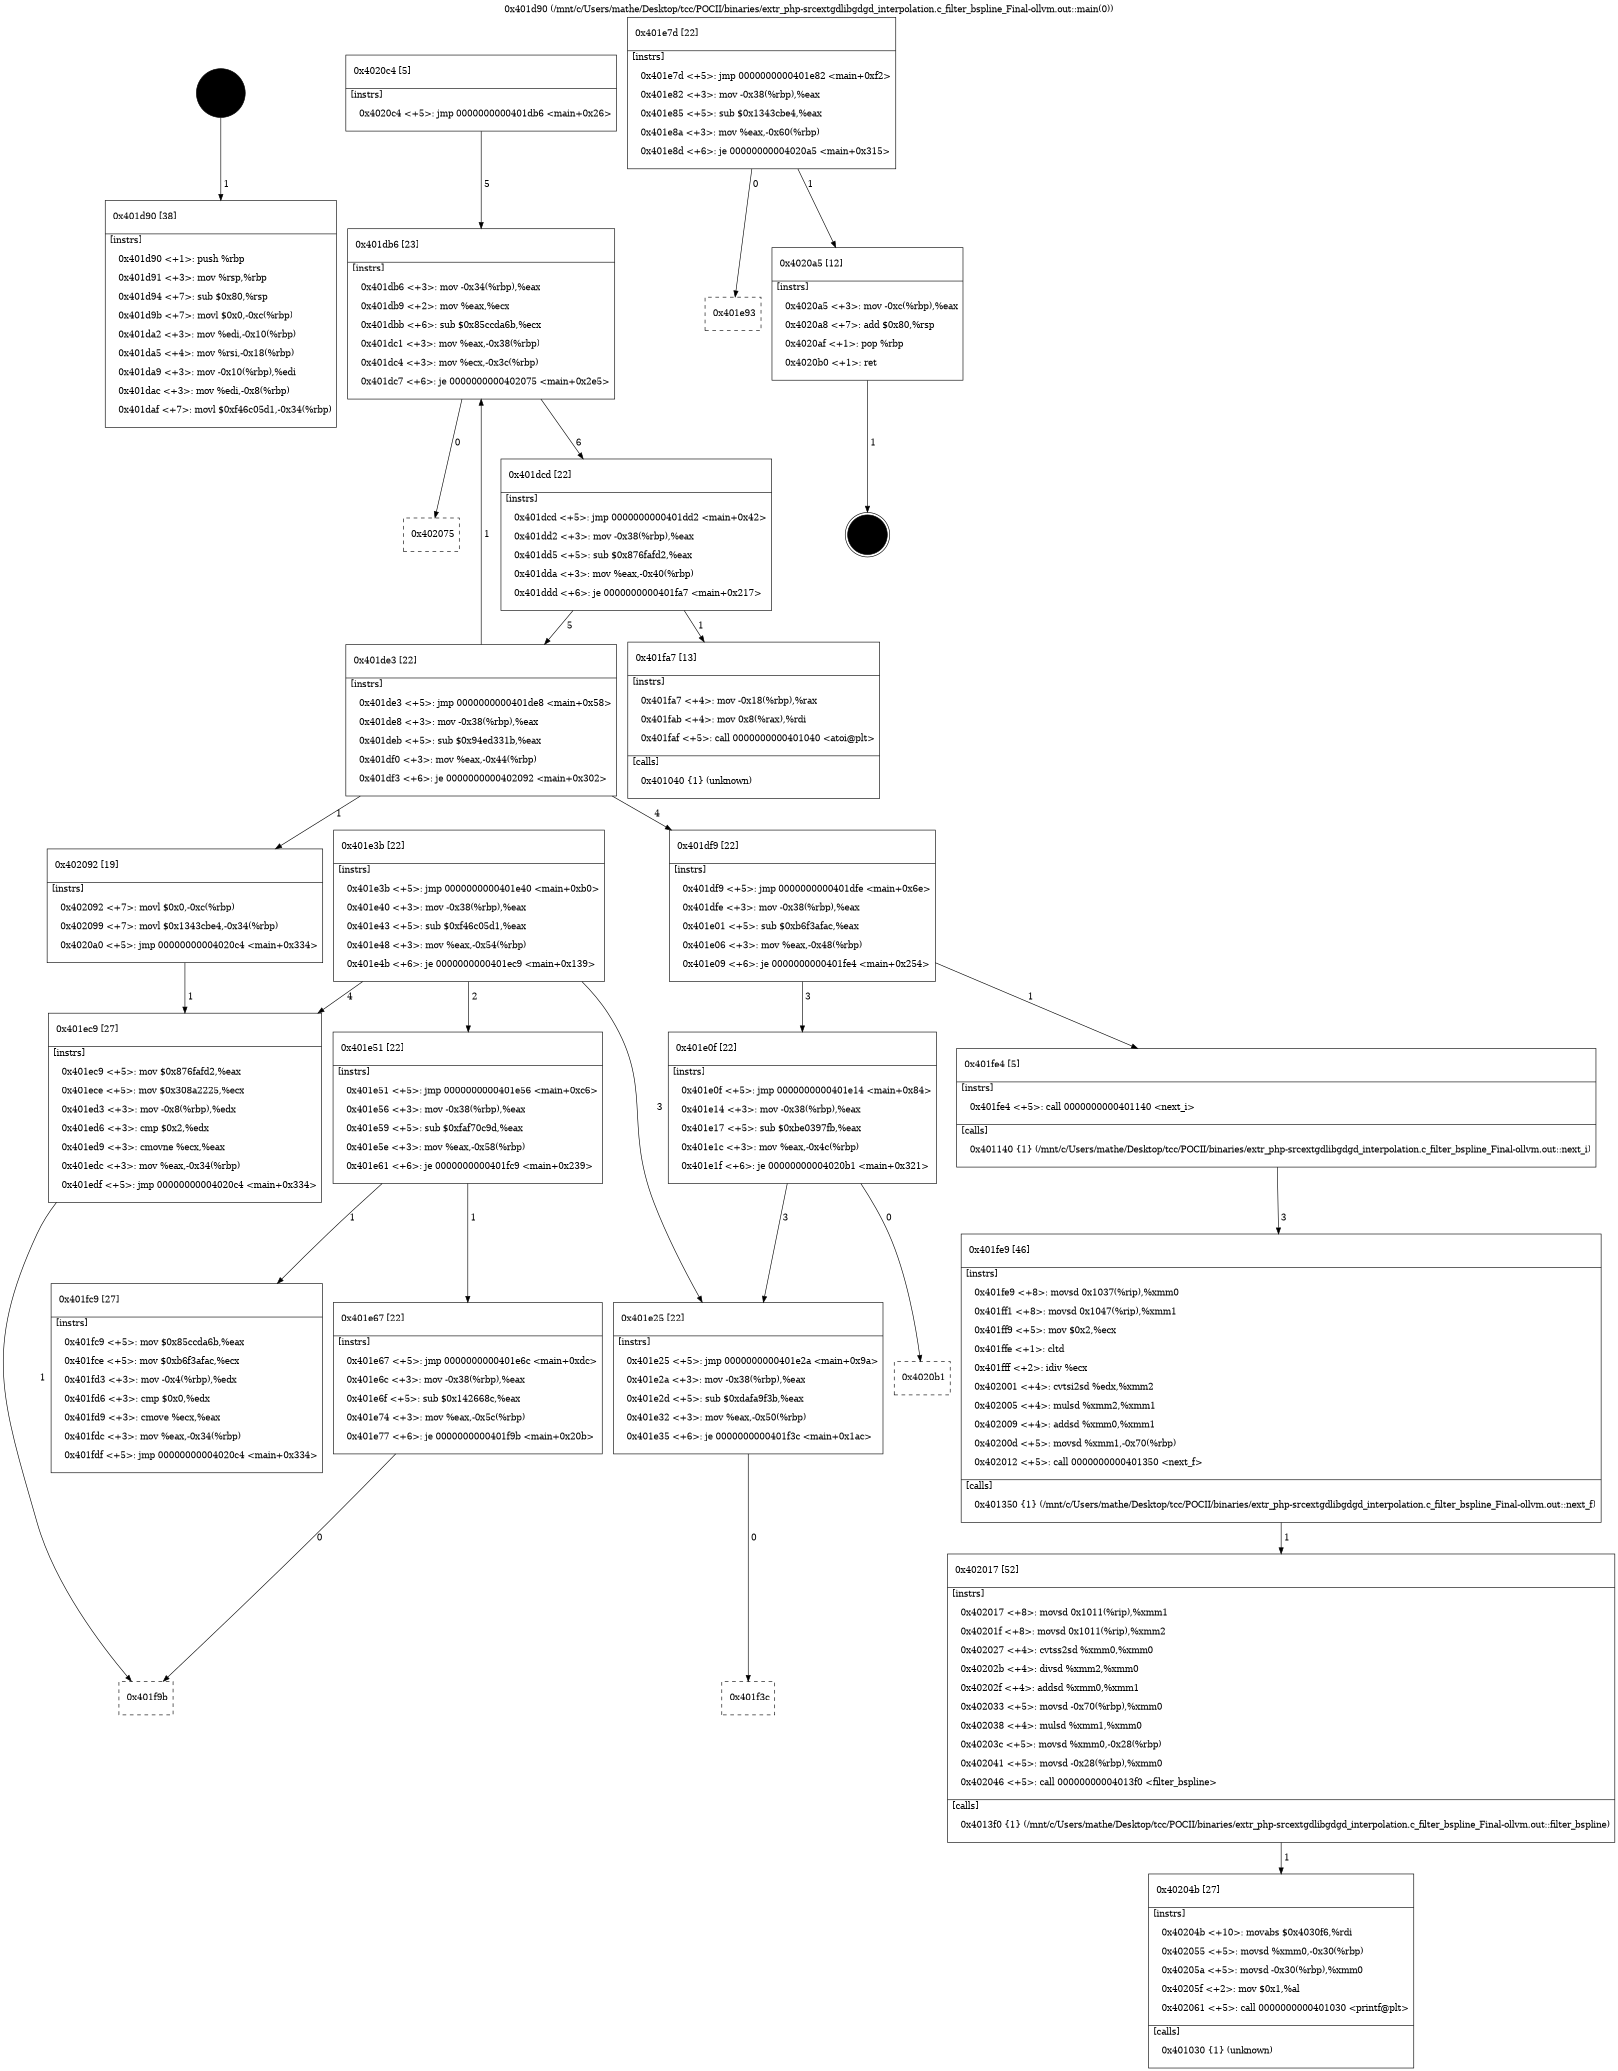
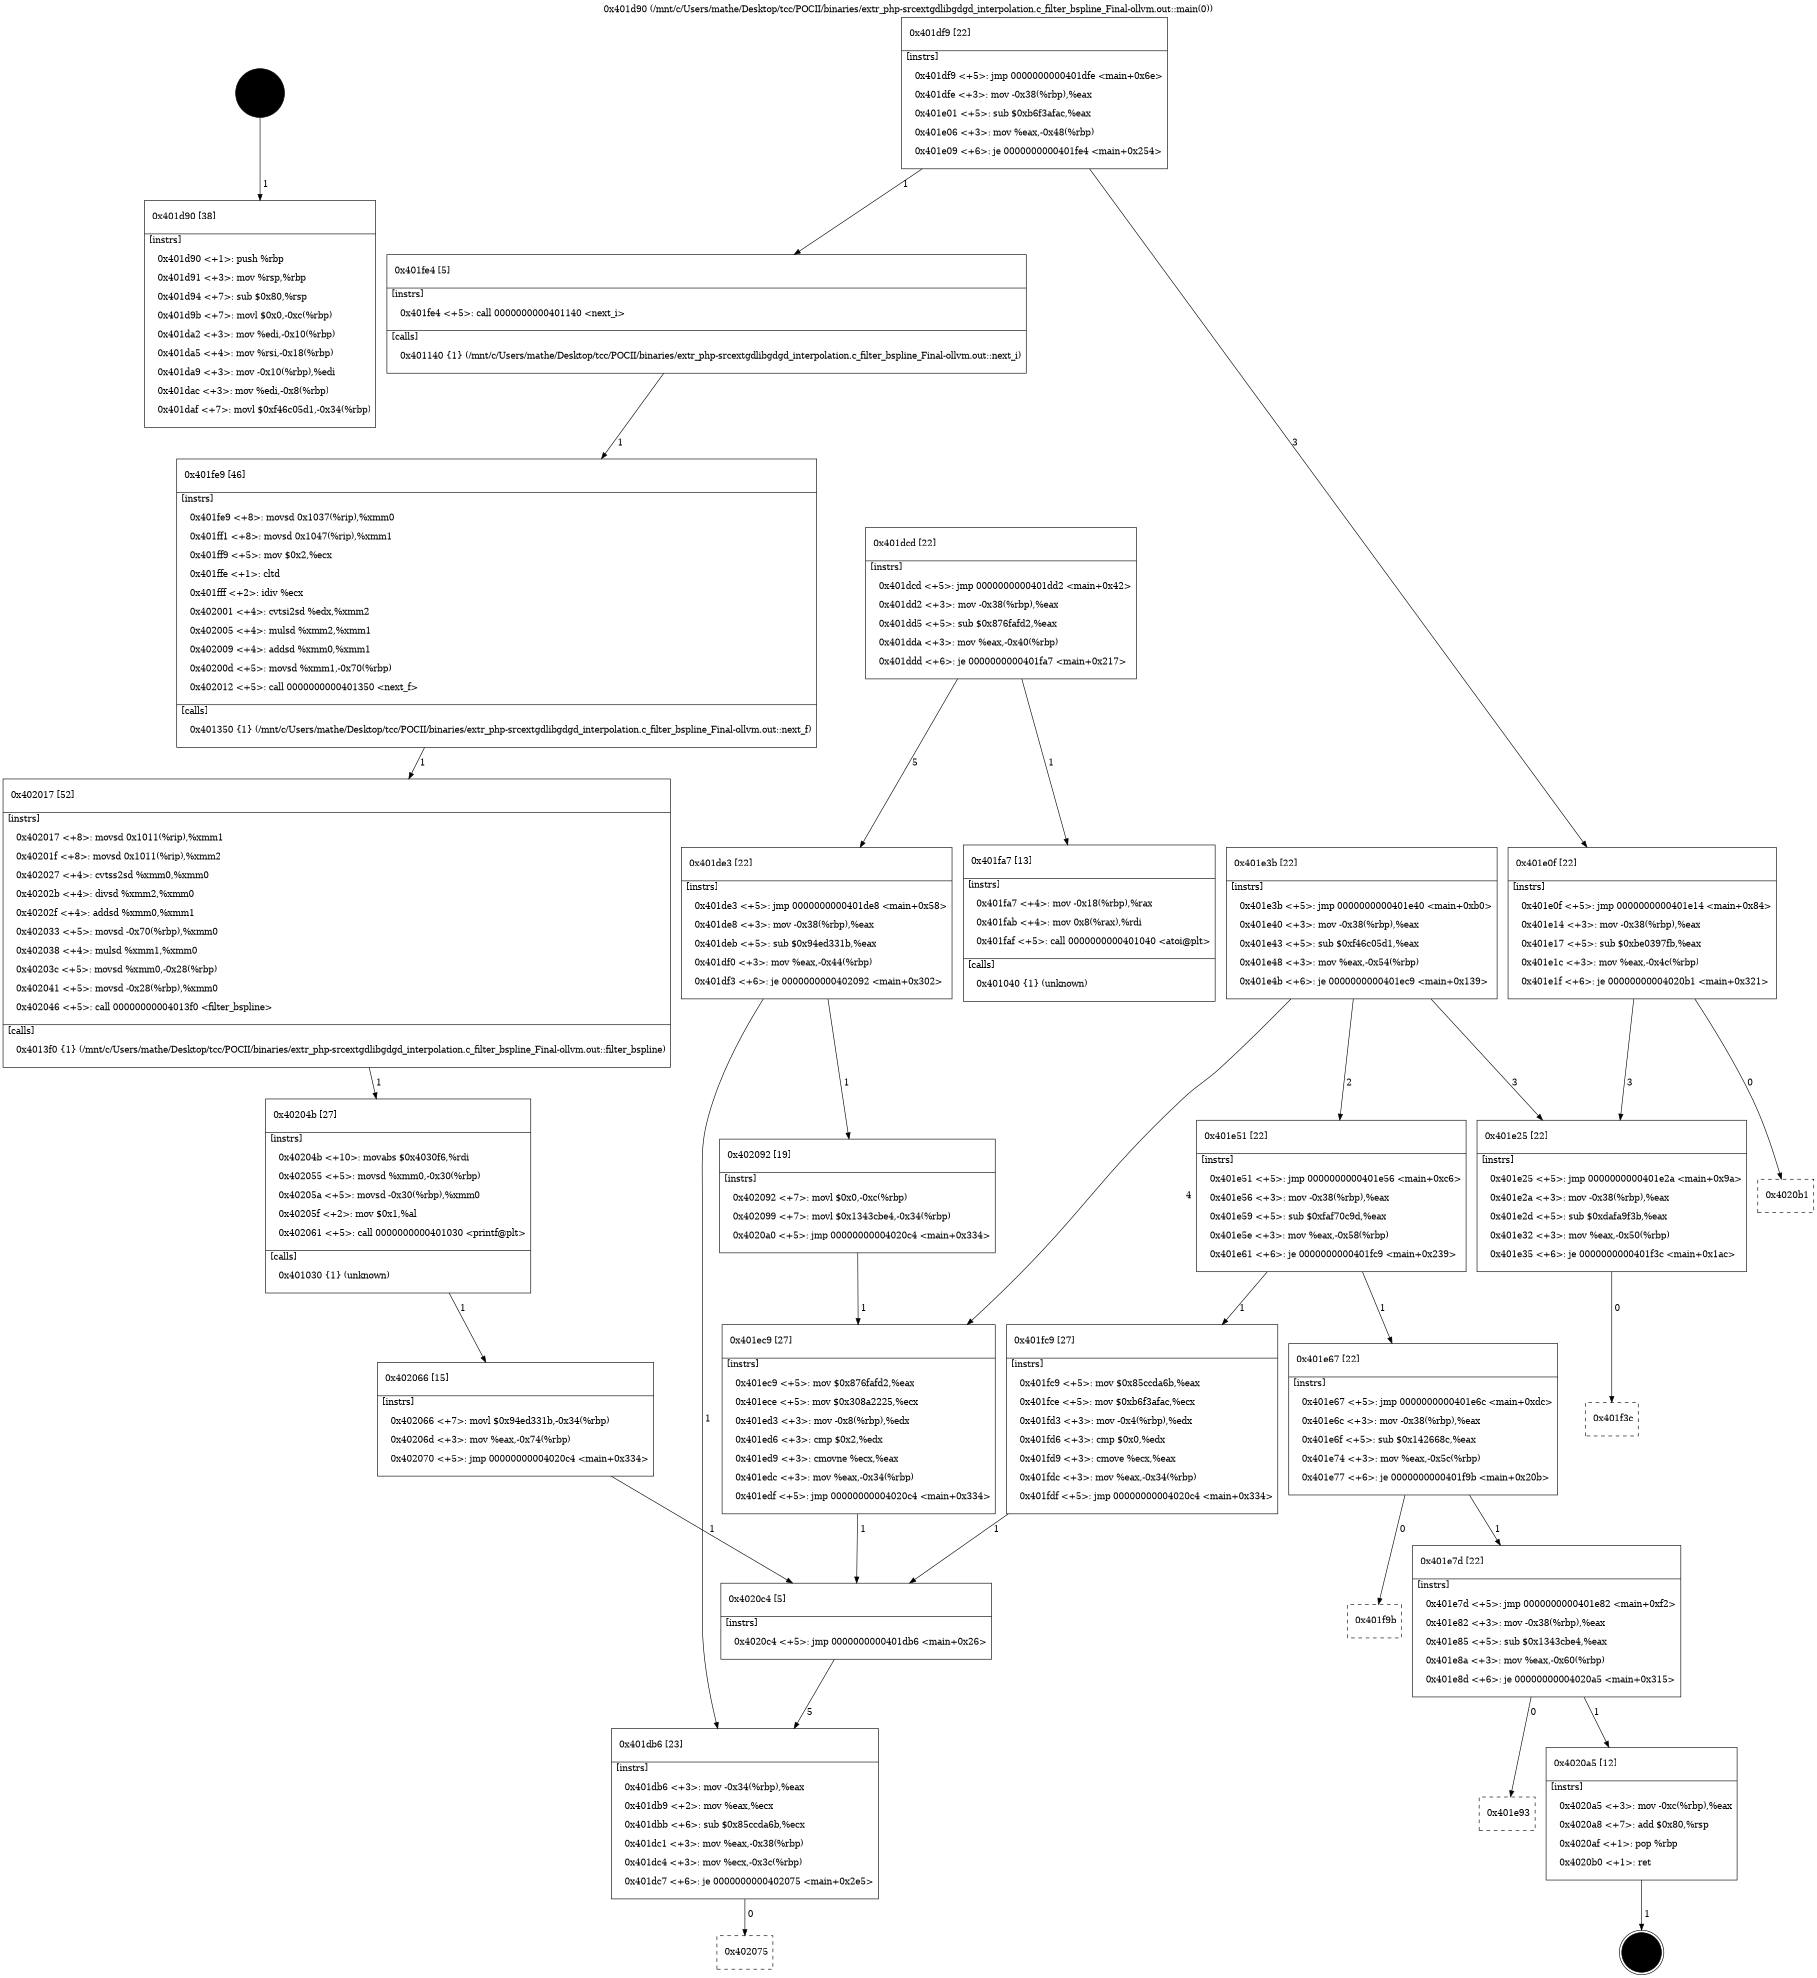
edge "0x401db6 [23]" -> "0x401dcd [22]": removed, label "6"
edge "0x401de3 [22]" -> "0x401df9 [22]": removed, label "4"
edge "0x401fe4 [5]" -> "0x401fe9 [46]": label " 3" -> " 1"
node "0x402066 [15]": added
edge "0x401ec9 [27]" -> "0x401f9b": now "0x401ec9 [27]" -> "0x4020c4 [5]"
edge "0x401e67 [22]" -> "0x401e7d [22]": added, label "1"
edge "0x401fc9 [27]" -> "0x4020c4 [5]": added, label "1"
